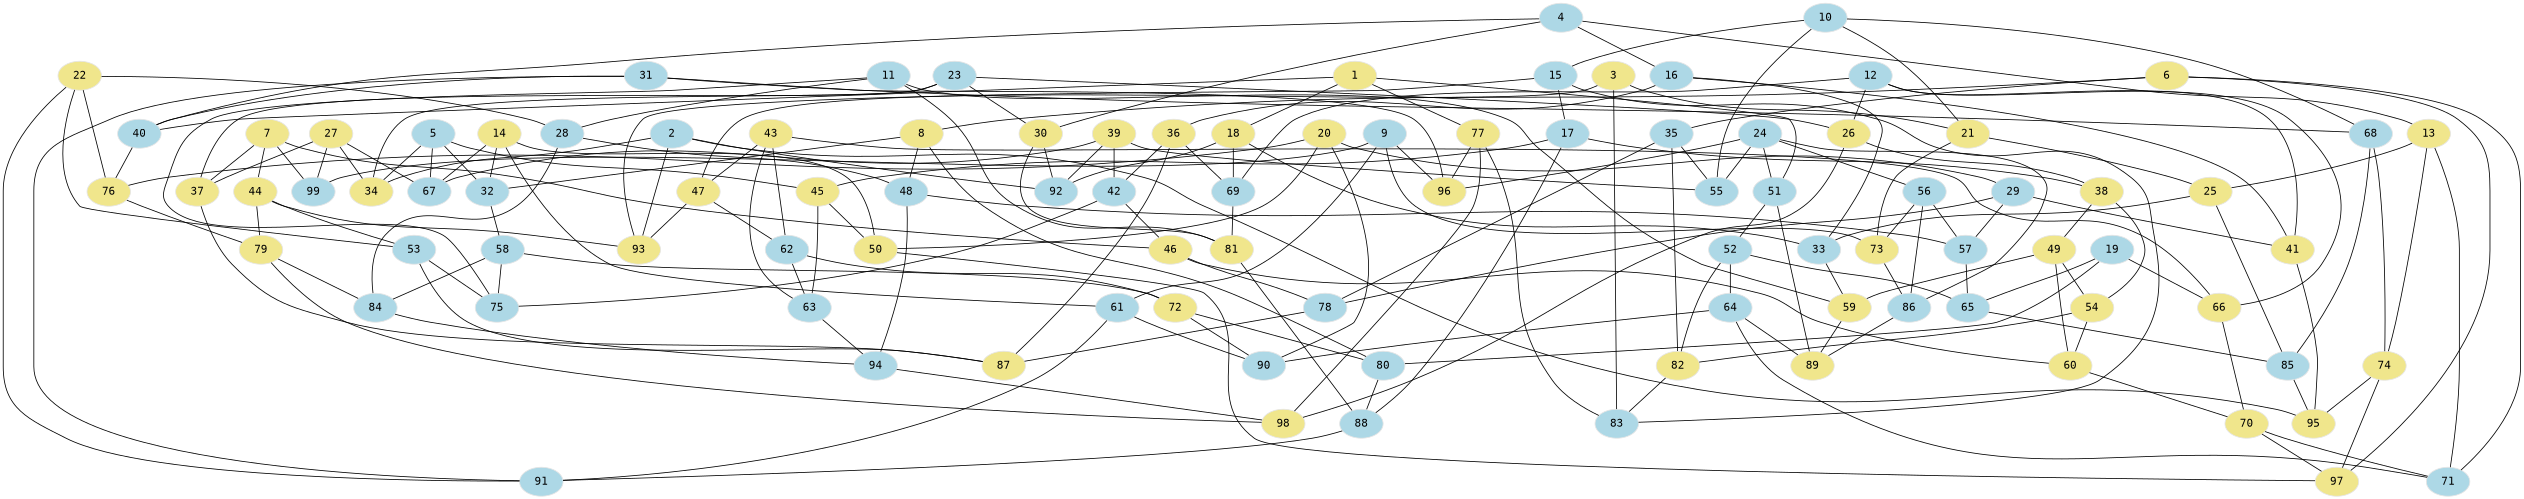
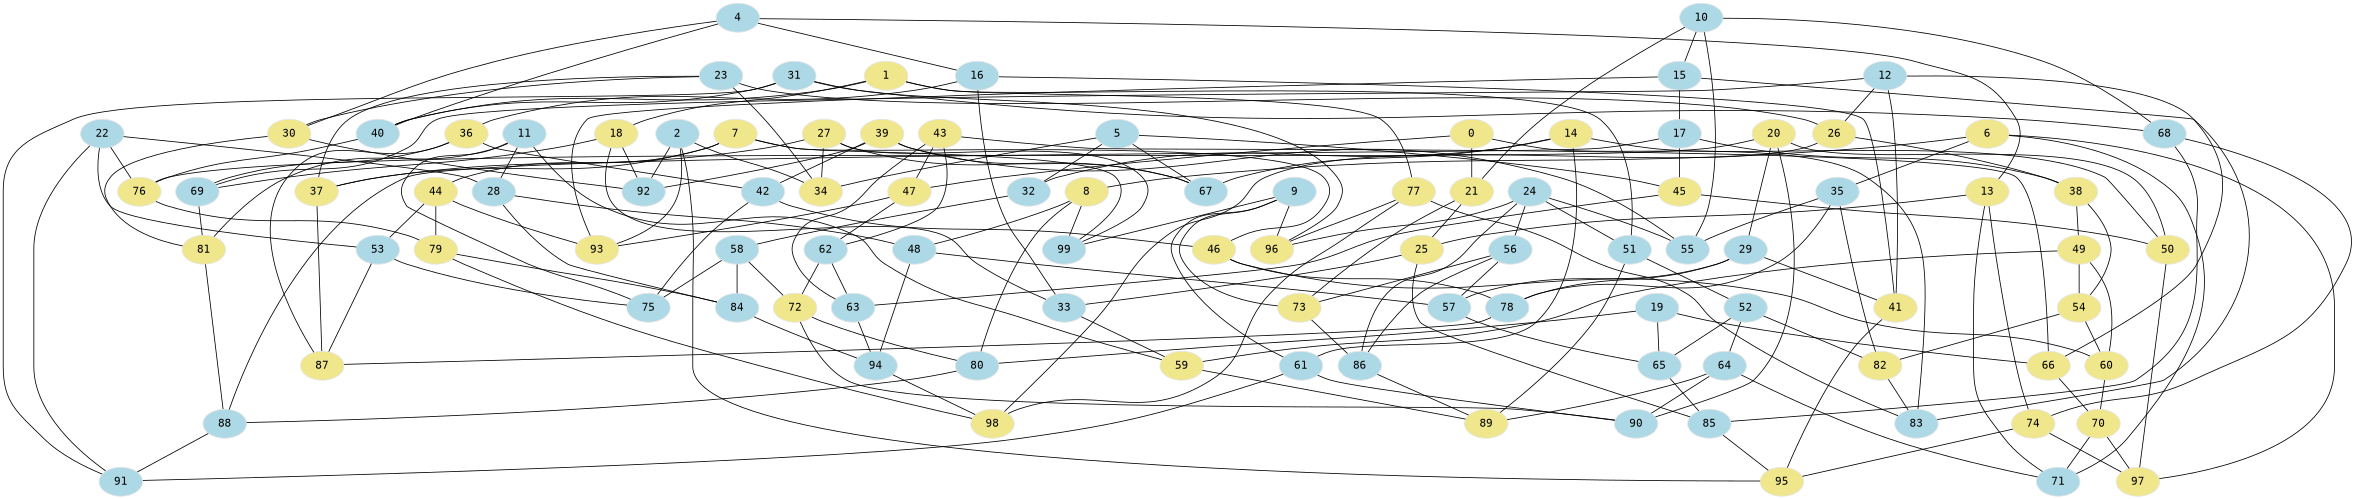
node "22": fillcolor khaki -> lightblue
node "3": label "3" -> "0"
edge "8" -- "32": now "8" -- "99"
